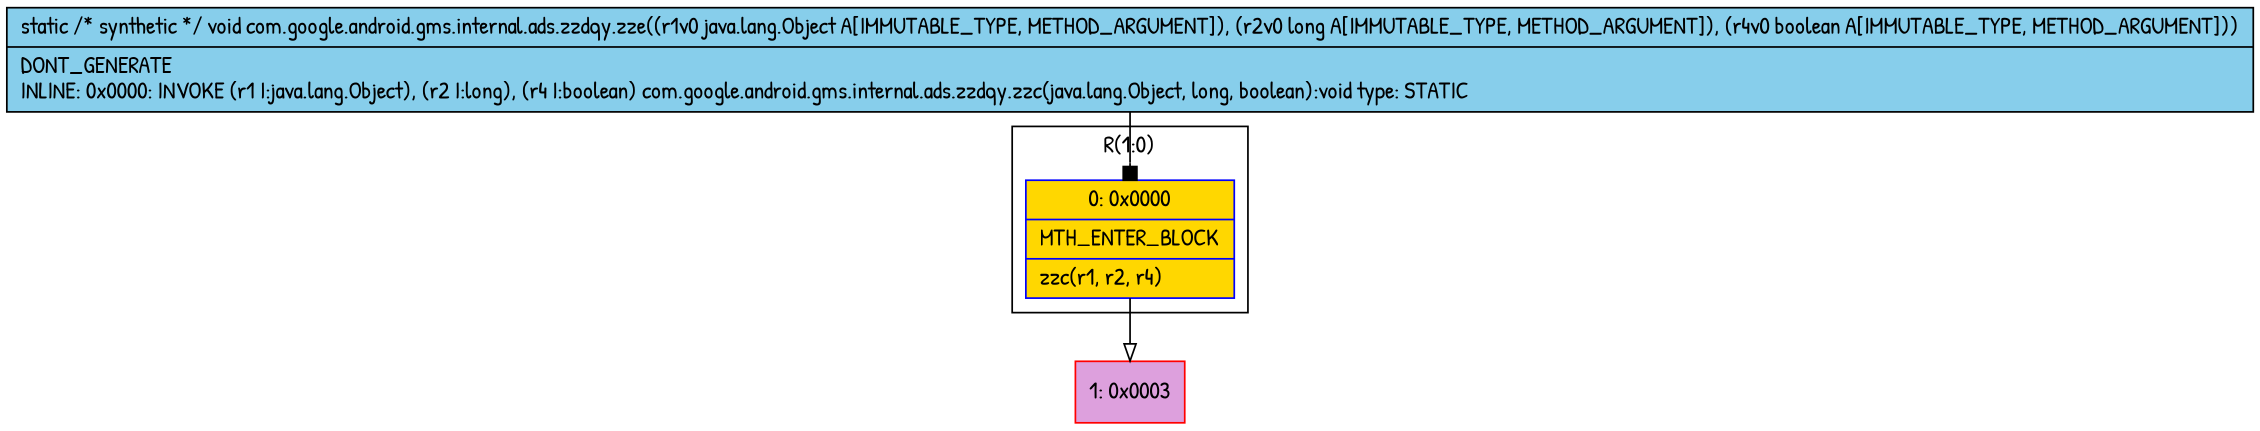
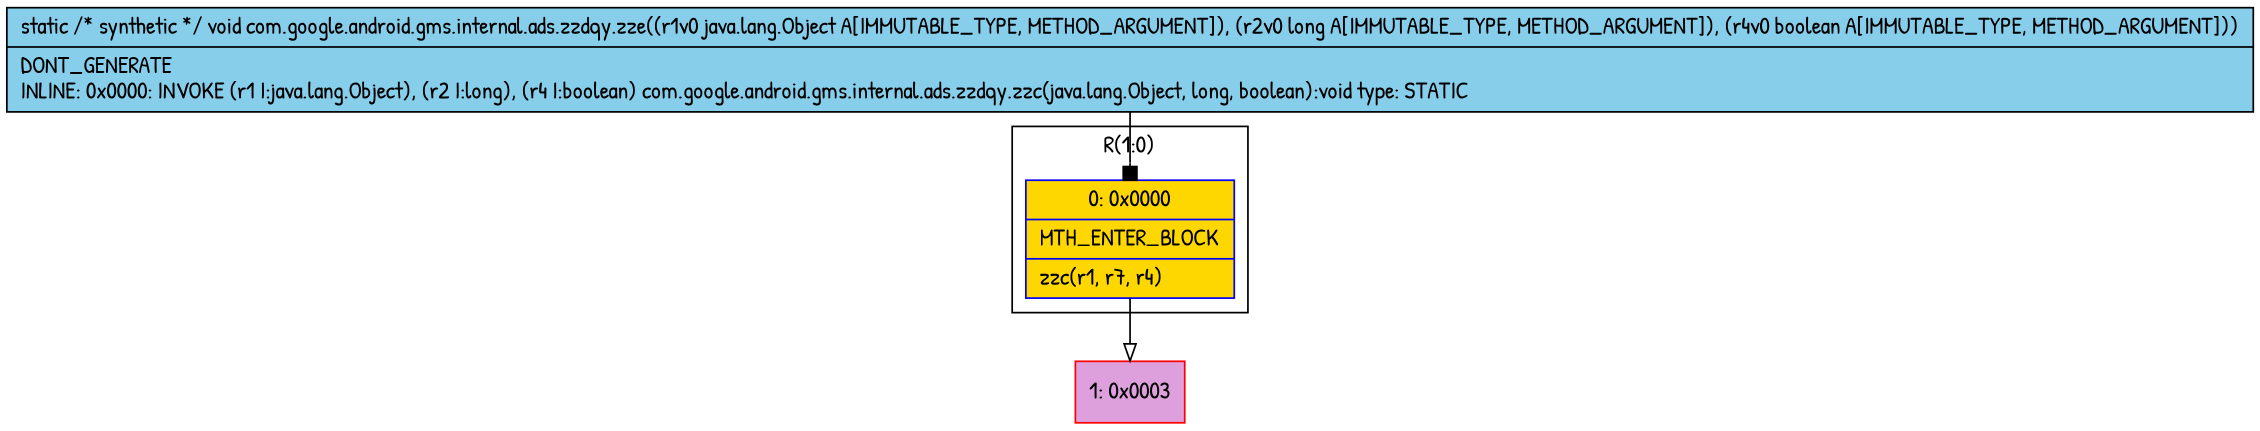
node "0: 0x0000": text "zzc(r1, r2, r4)" -> "zzc(r1, r7, r4)"
